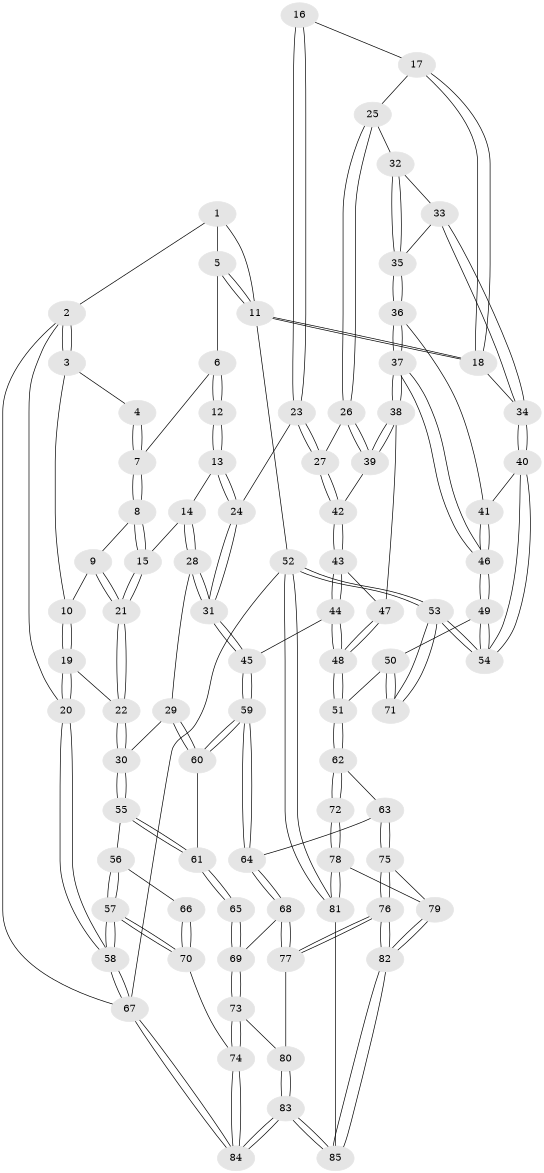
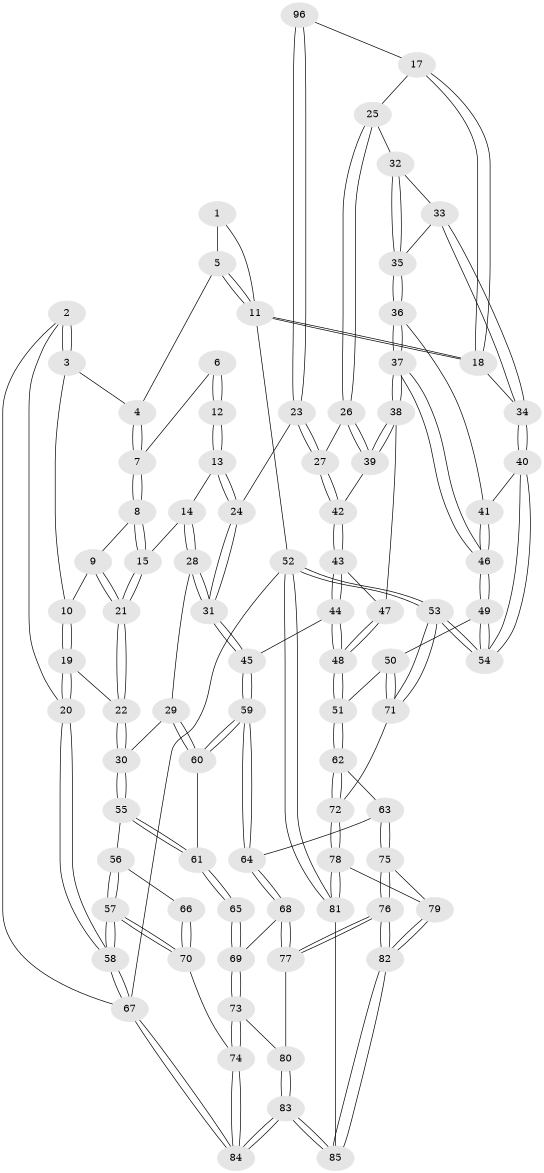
node "16": label "16" -> "96"
edge "1" -- "2": removed
edge "5" -- "6": now "5" -- "4"
edge "71" -- "72": added
